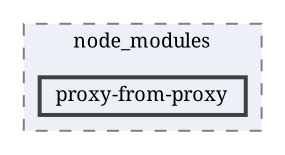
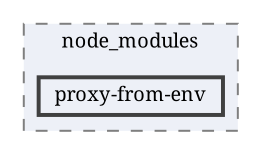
node "proxy-from-proxy": label "proxy-from-proxy" -> "proxy-from-env"
